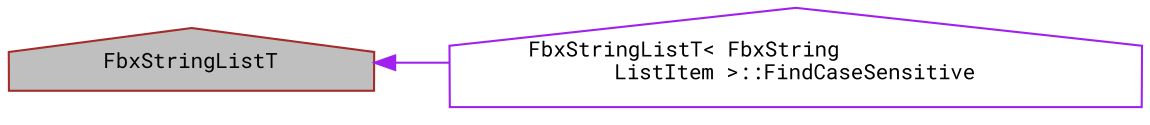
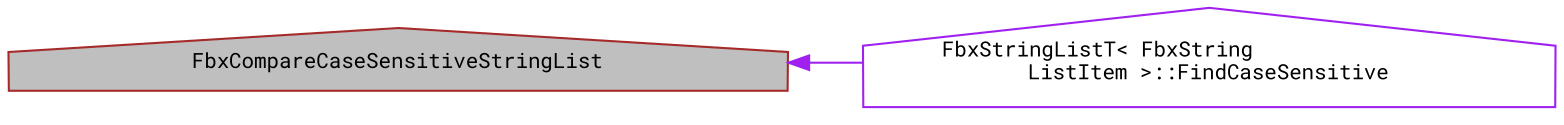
node "FbxStringListT": label "FbxStringListT" -> "FbxCompareCaseSensitiveStringList"
